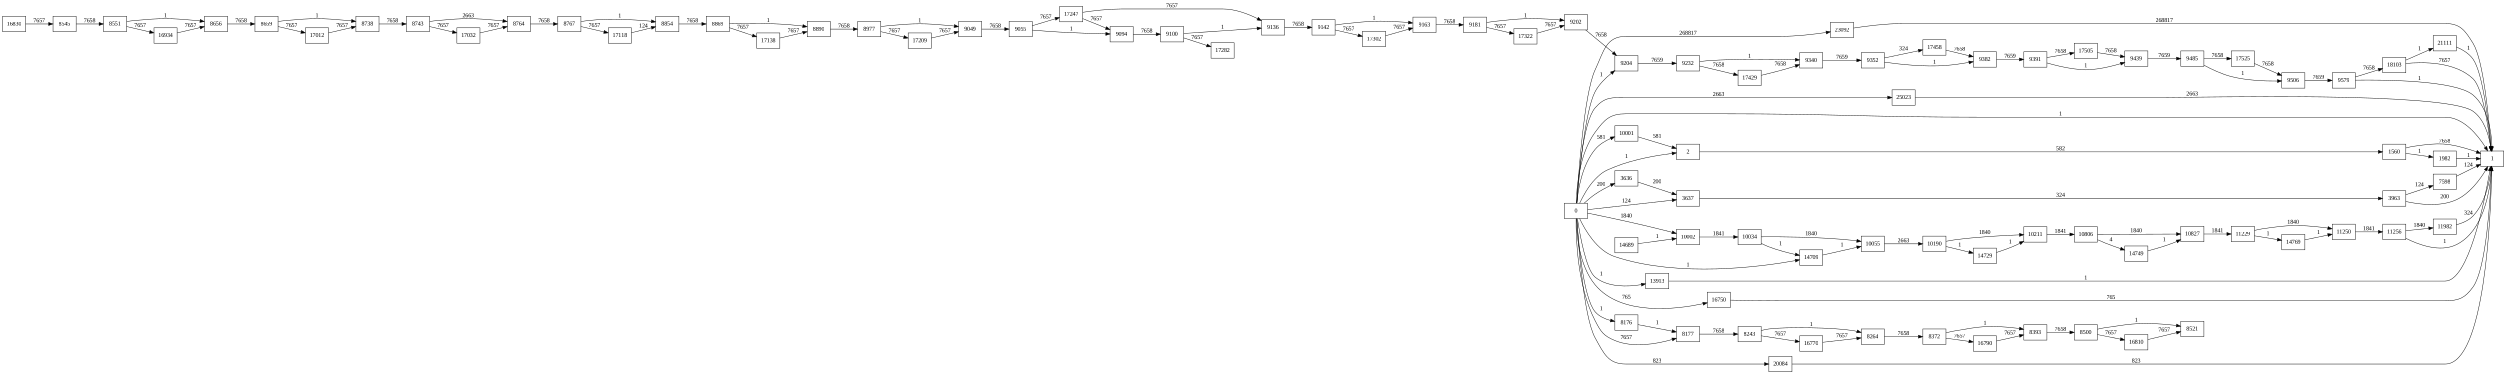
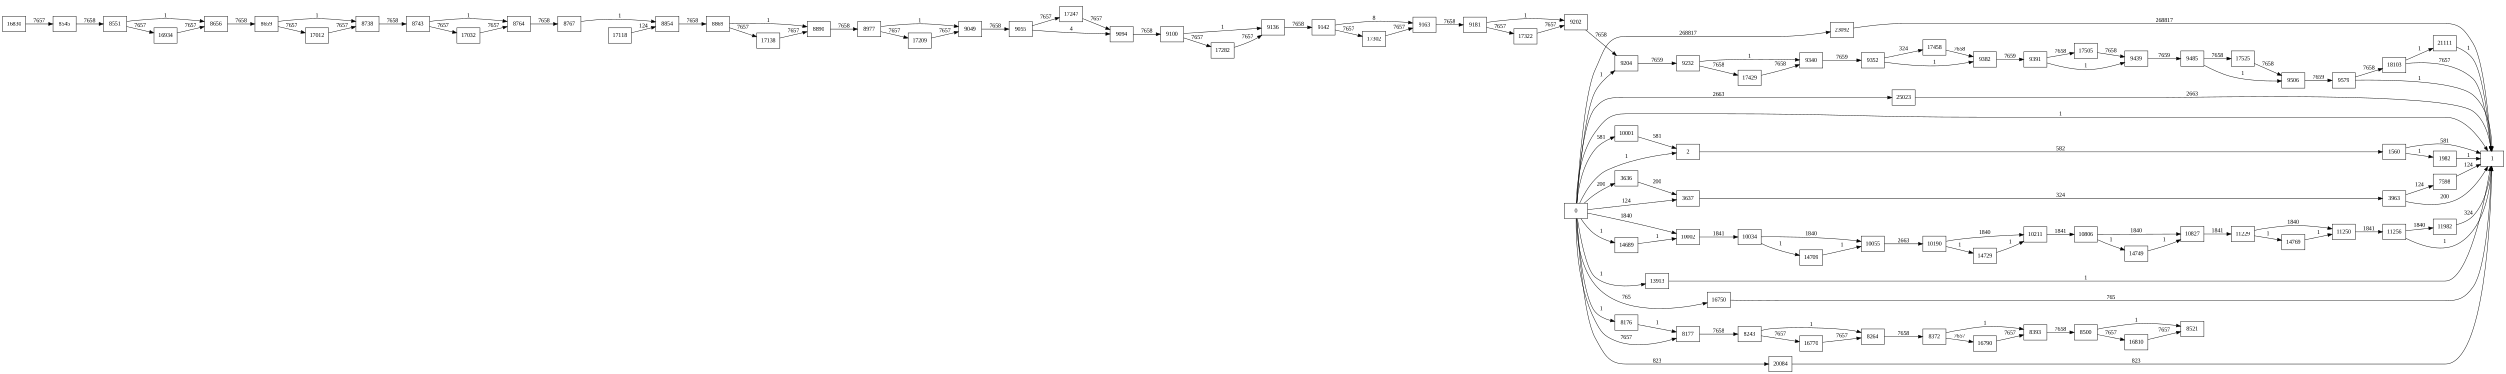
edge "17247" -> "9136": now "17282" -> "9136"
edge "8743" -> "8764": label "2663" -> "1"
edge "9142" -> "9163": label "1" -> "8"
edge "8767" -> "17118": removed, label "7657"
edge "9055" -> "9094": label "1" -> "4"
edge "1560" -> "1": label "7658" -> "581"
edge "10806" -> "14749": label "4" -> "1"
edge "0" -> "14709": now "0" -> "14689"
